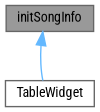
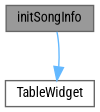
edge "TableWidget" -> "initSongInfo": reversed
